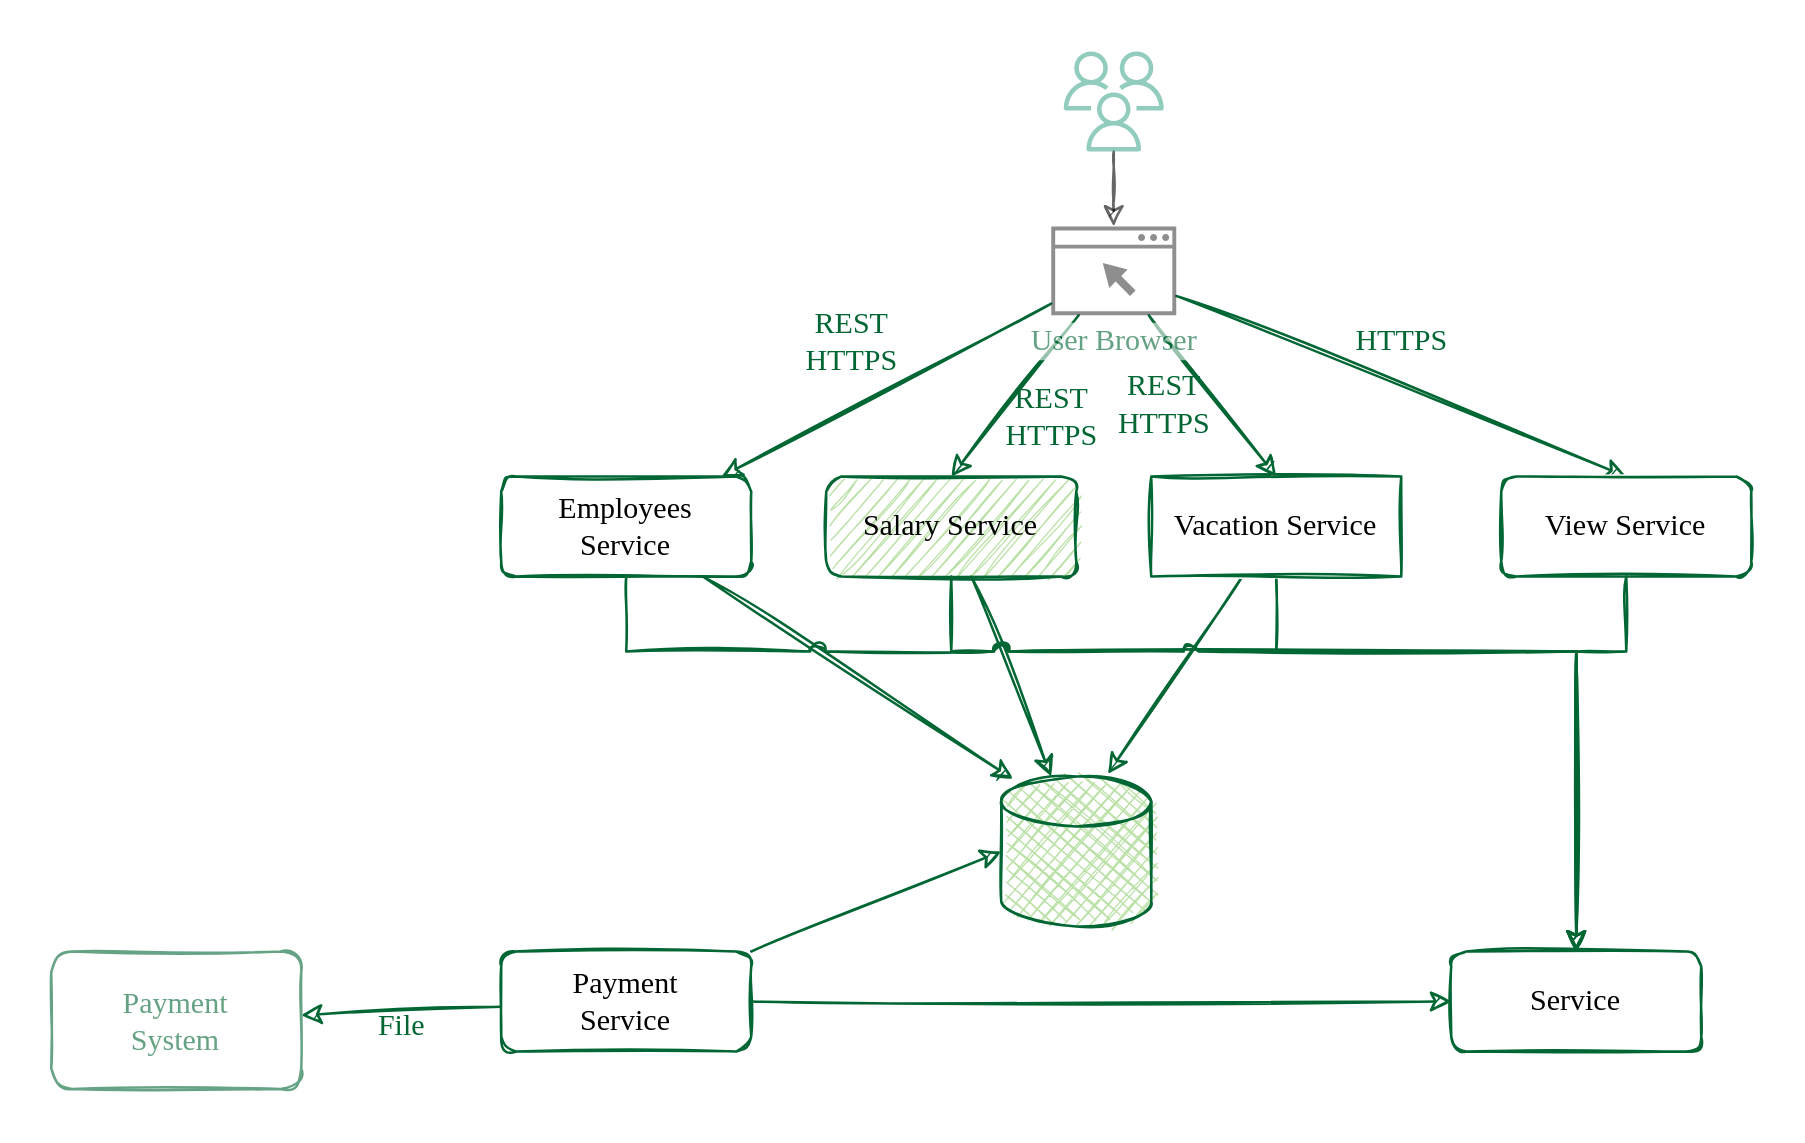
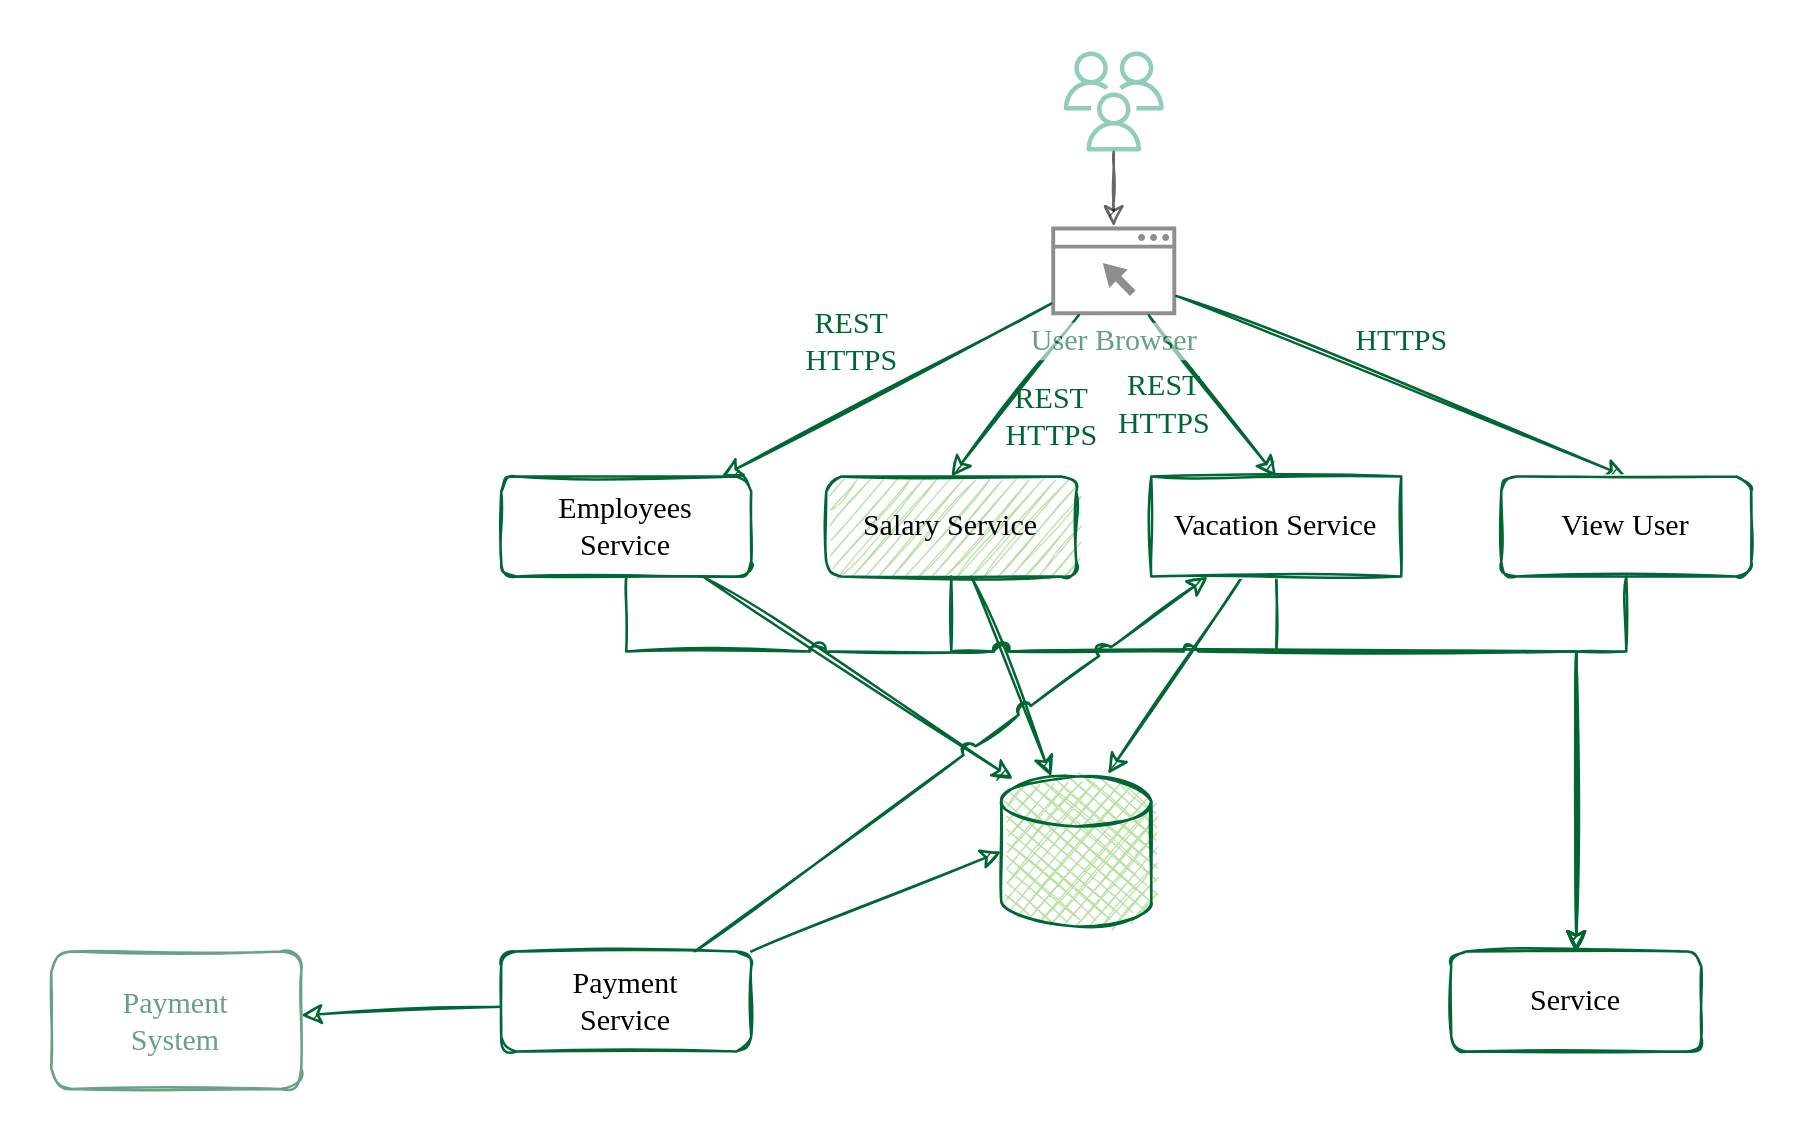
node "View Service": label "View Service" -> "View User"
edge "Payment Service" -> "Service": now "Payment Service" -> "Vacation Service"
node "File": removed
